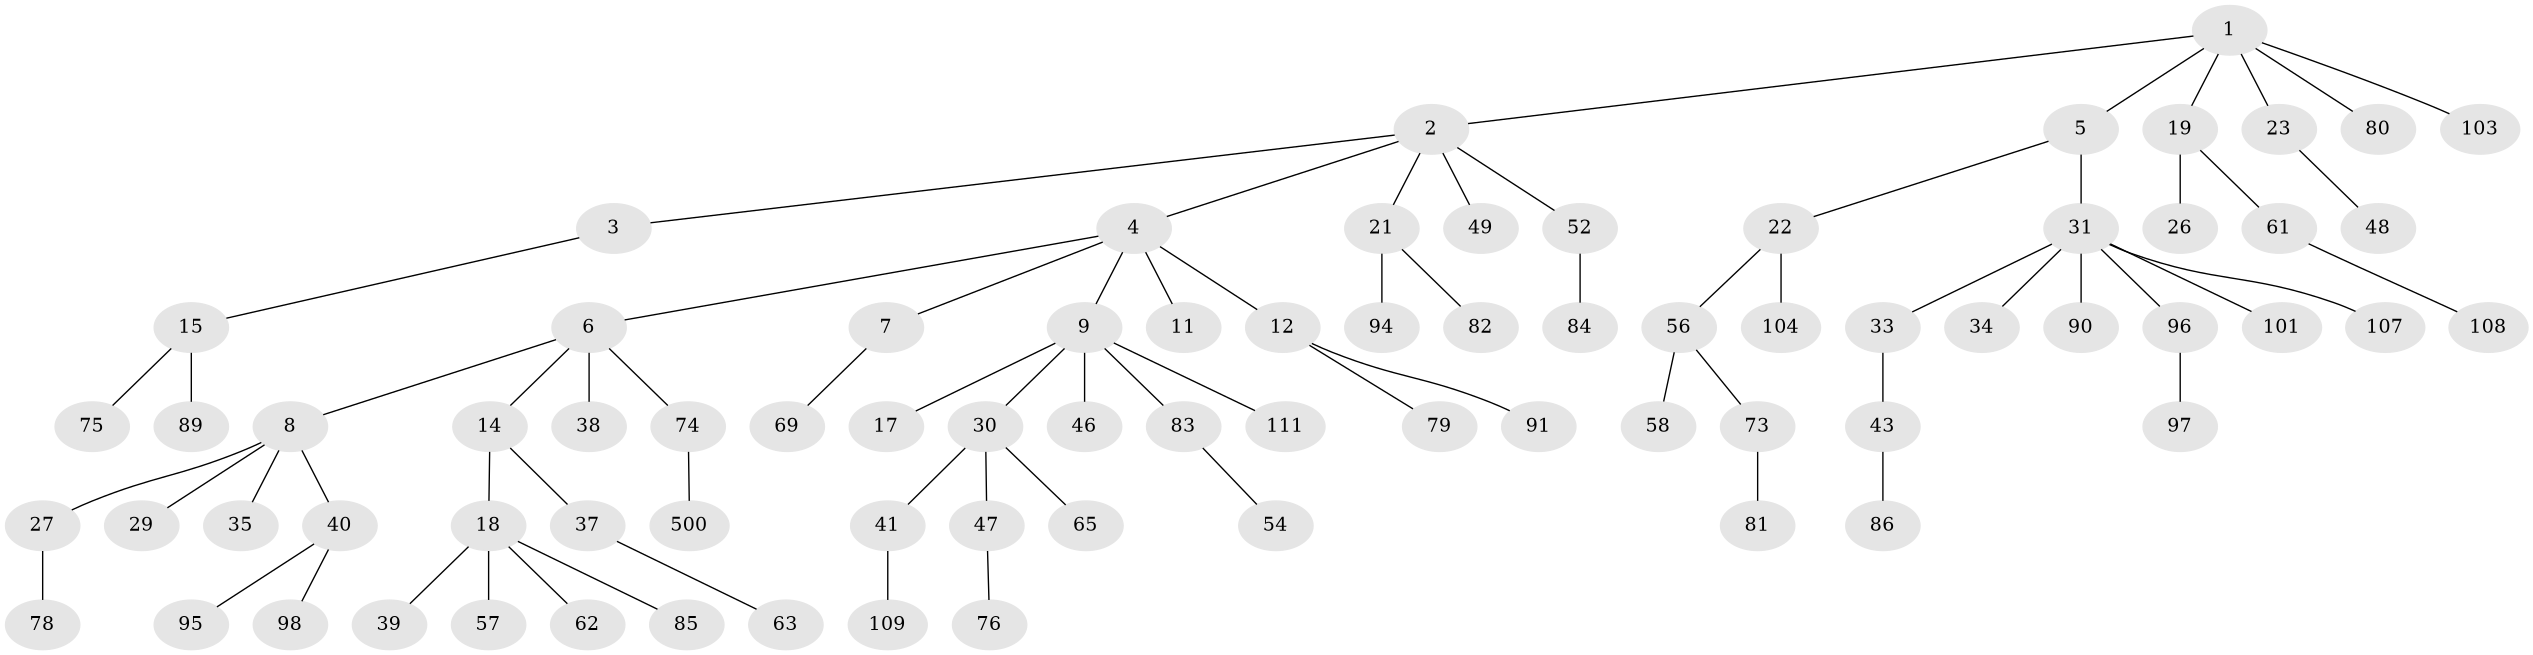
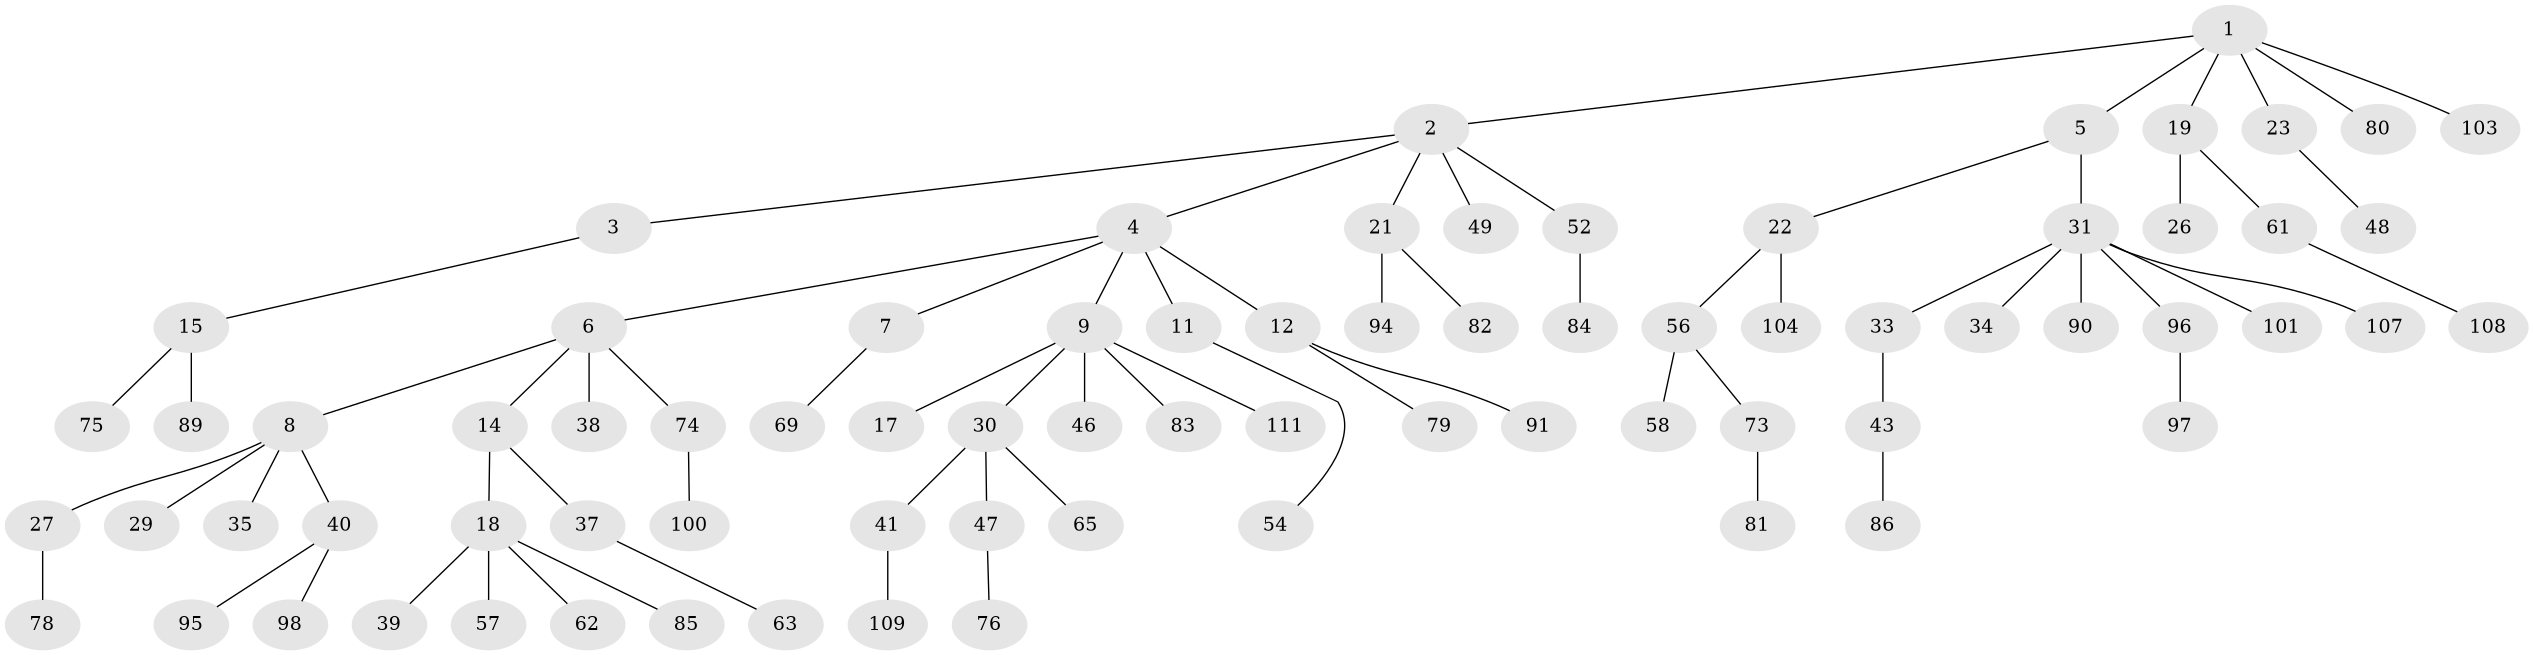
edge "83" -- "54": now "11" -- "54"
node "500": label "500" -> "100"
